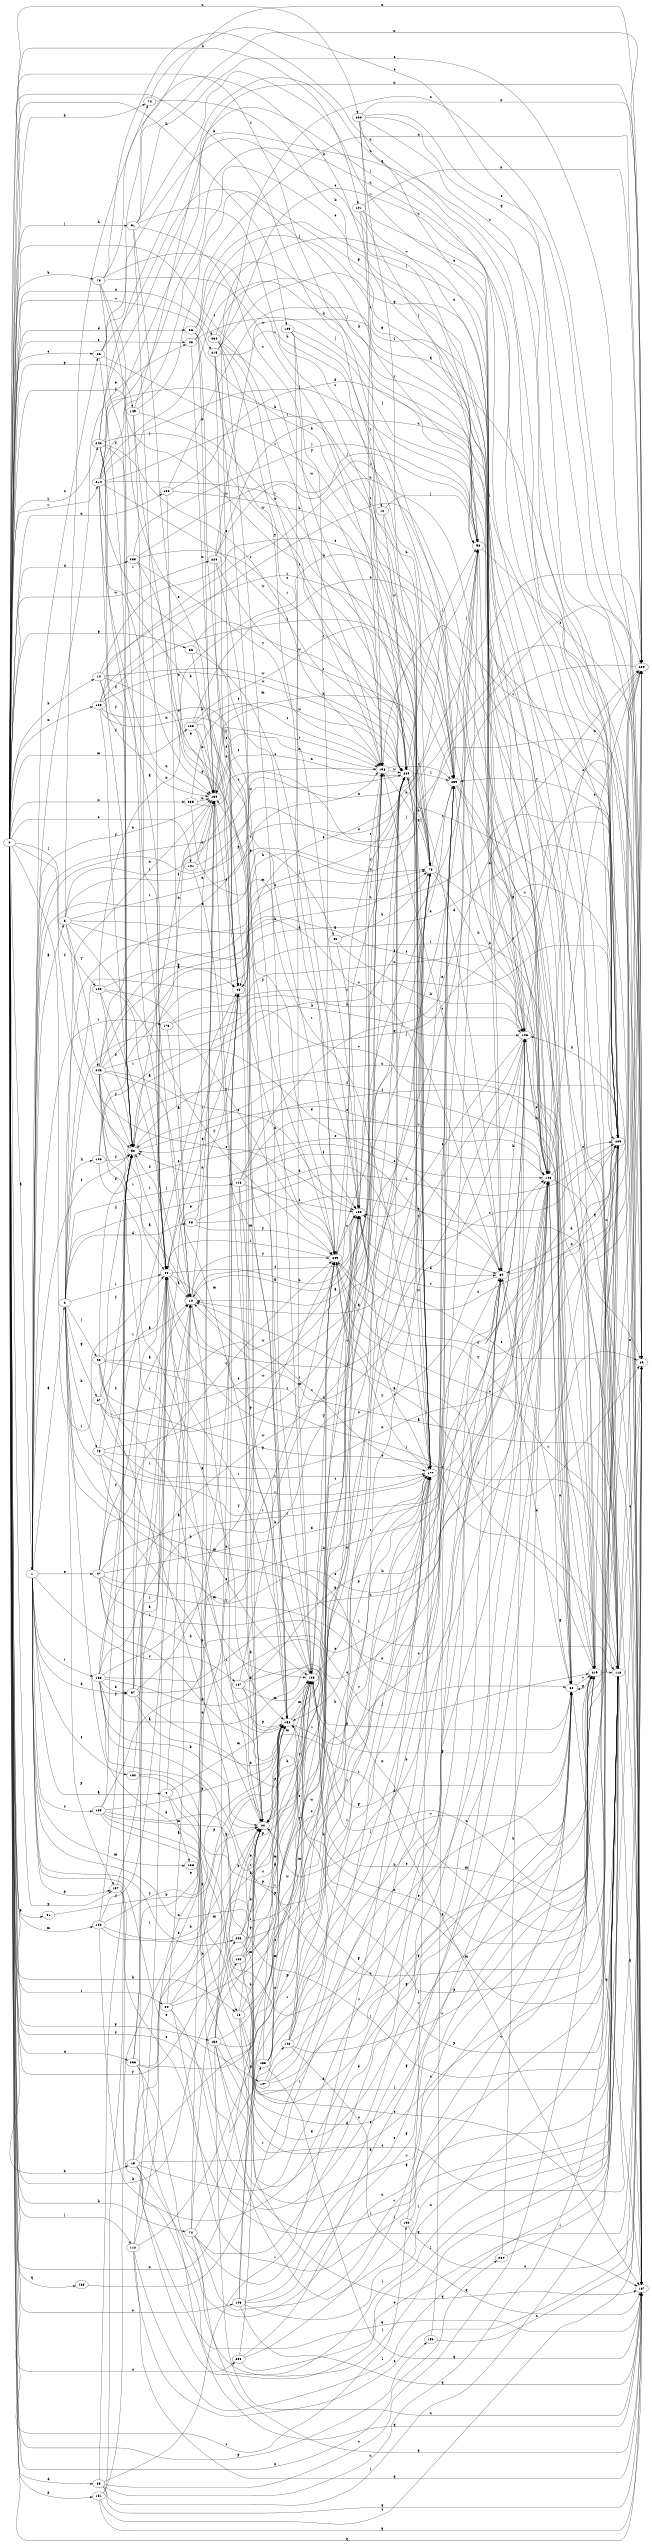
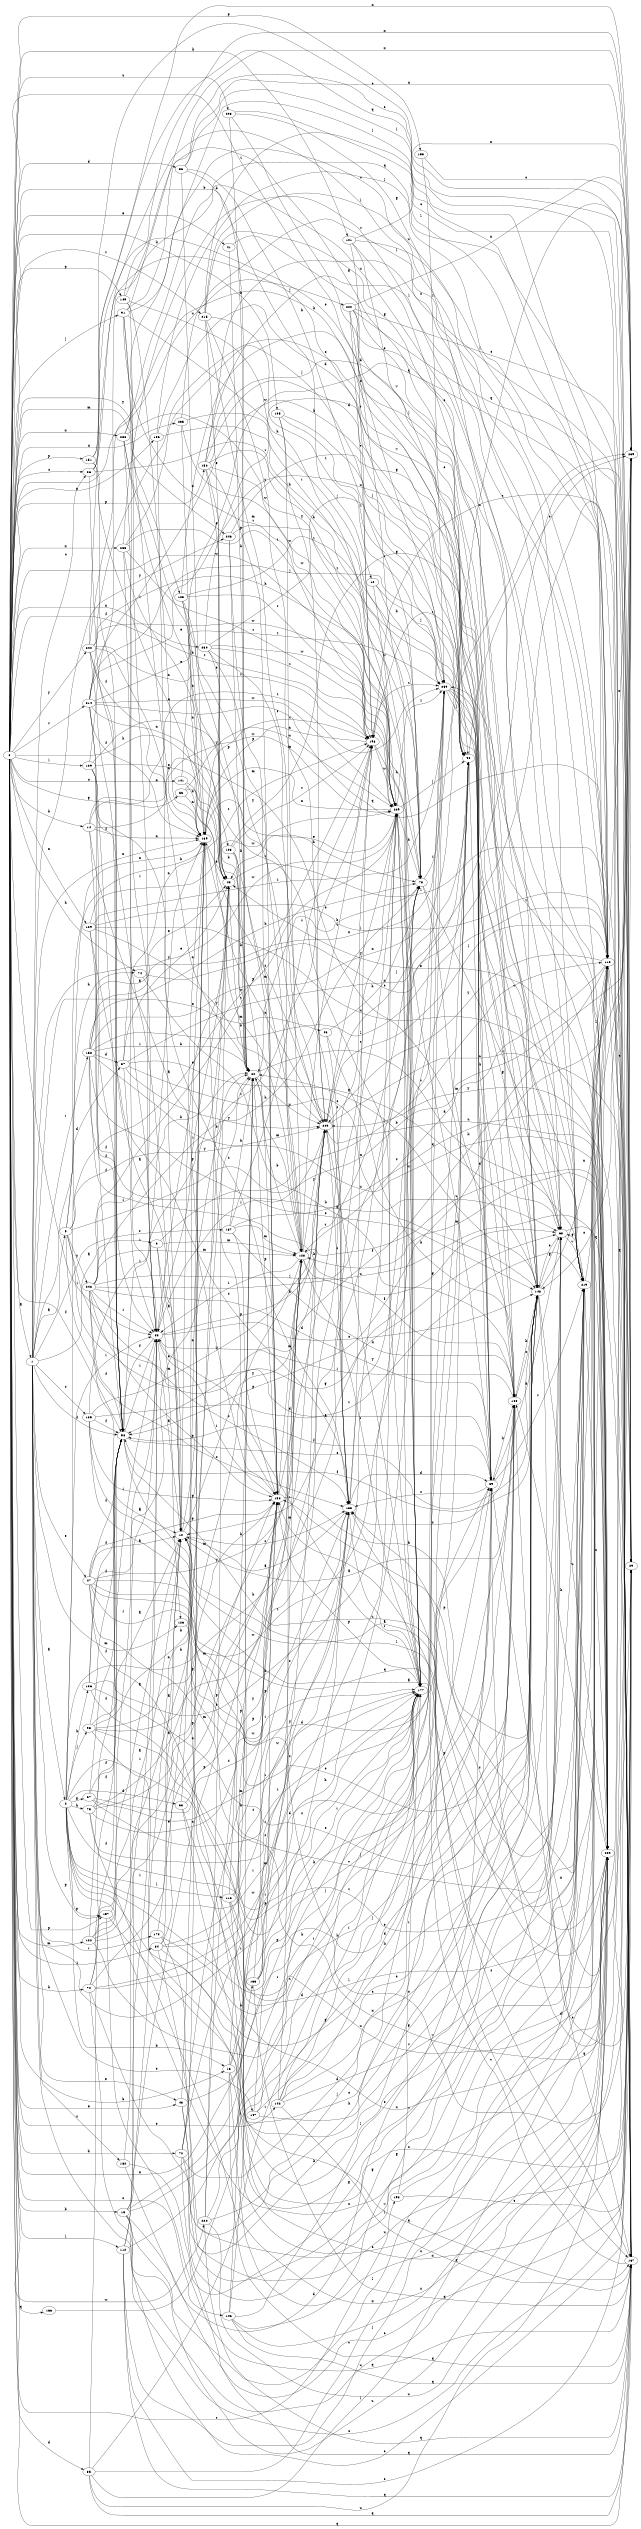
edge "106" -> "48": added, label "e"
edge "72" -> "148": now "41" -> "148"
node "234": removed
